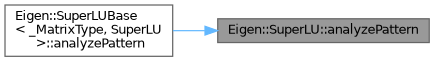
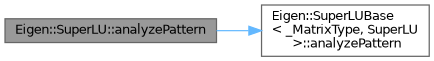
edge "Eigen::SuperLUBase < _MatrixType, SuperLU >::analyzePattern" -> "Eigen::SuperLU::analyzePattern": reversed
